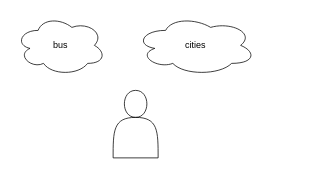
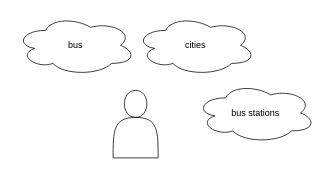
node "bus": size 90x60 -> 120x60
node "bus stations": added
